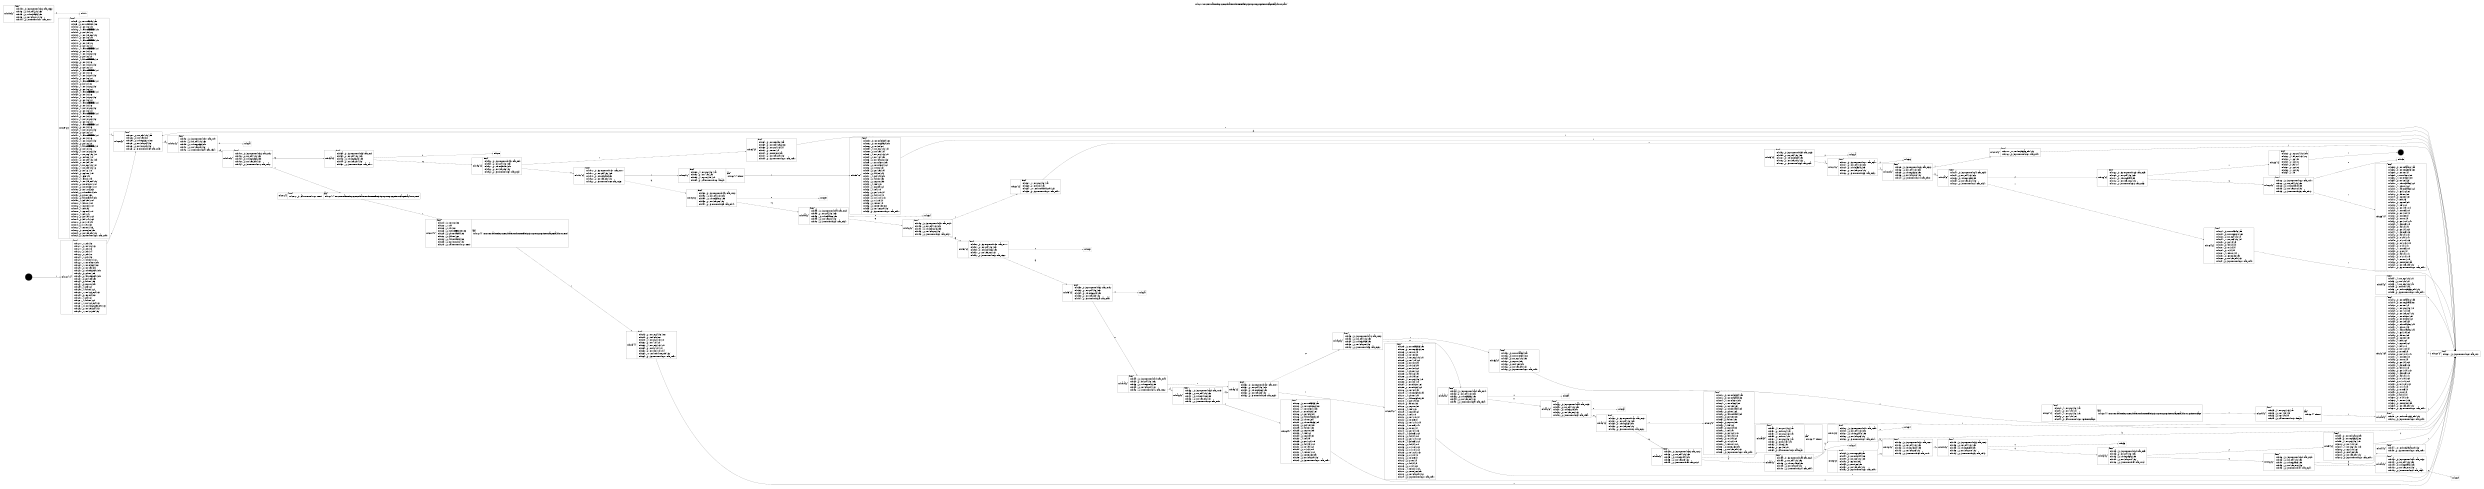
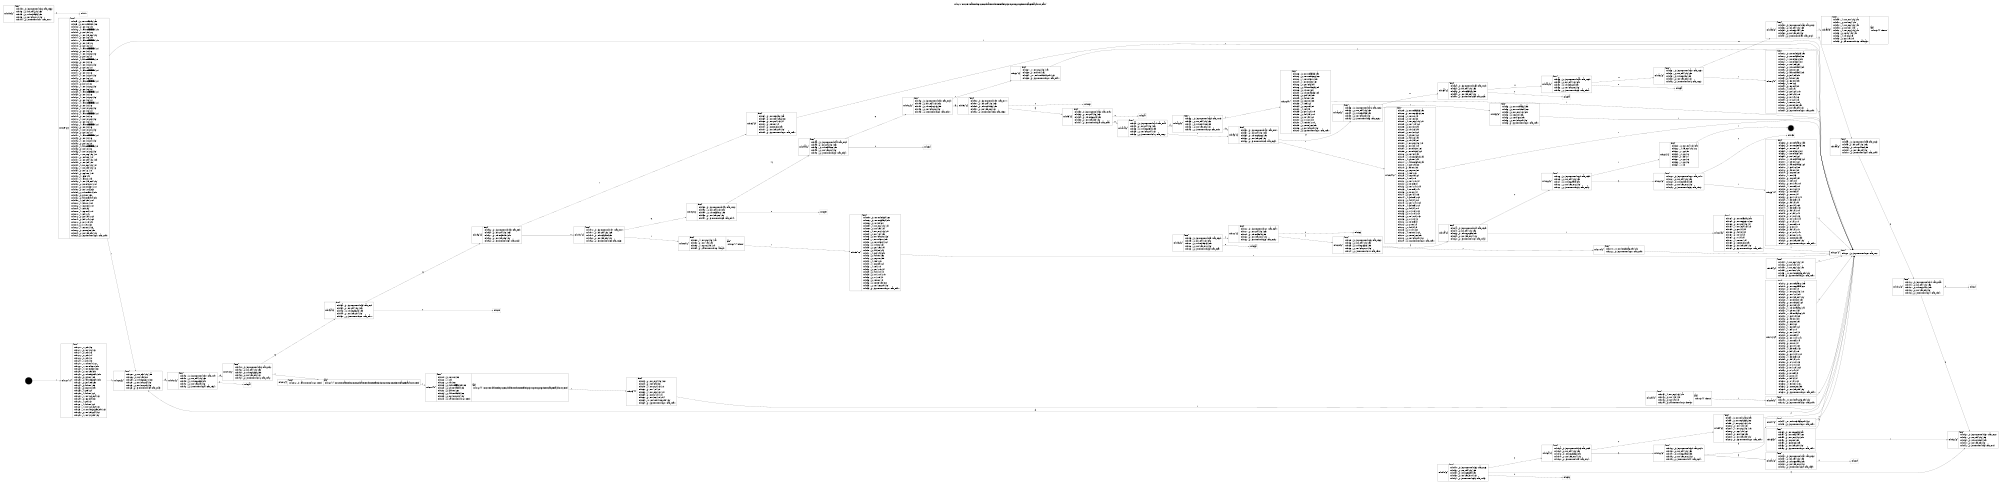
node "0x40218d [18]": removed
node "0x402204": removed
edge "0x401b32 [28]" -> "0x401b4e [28]": reversed
